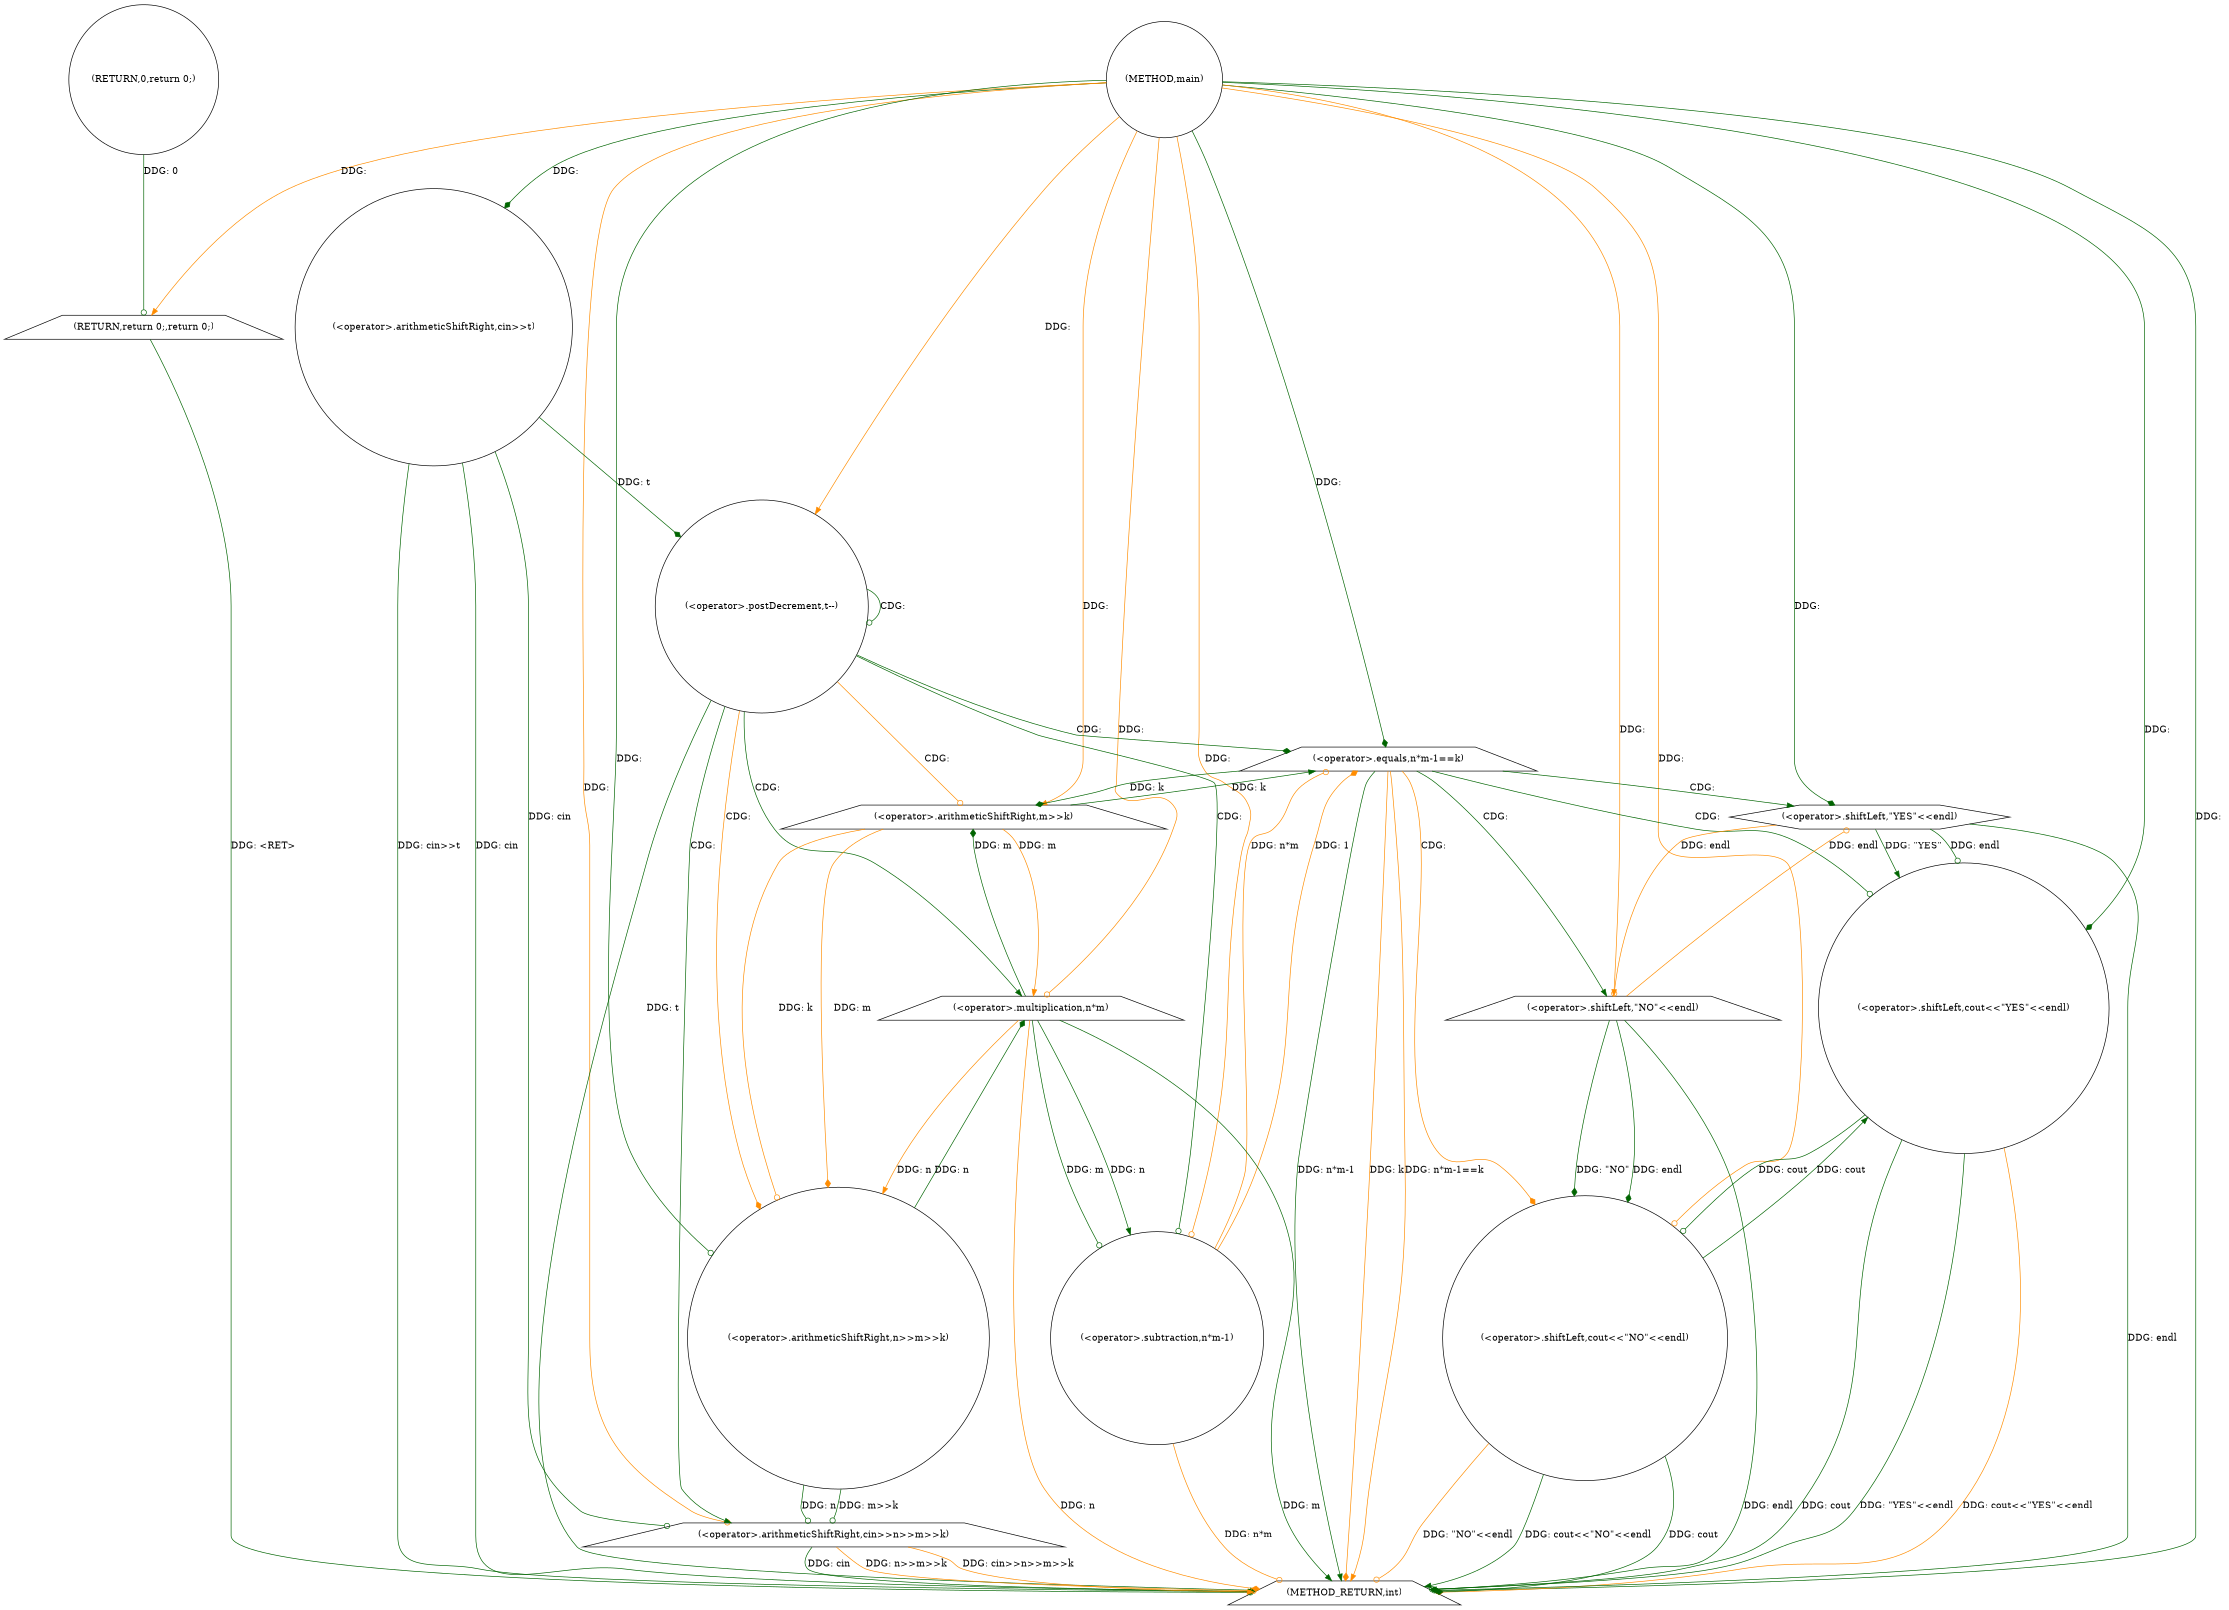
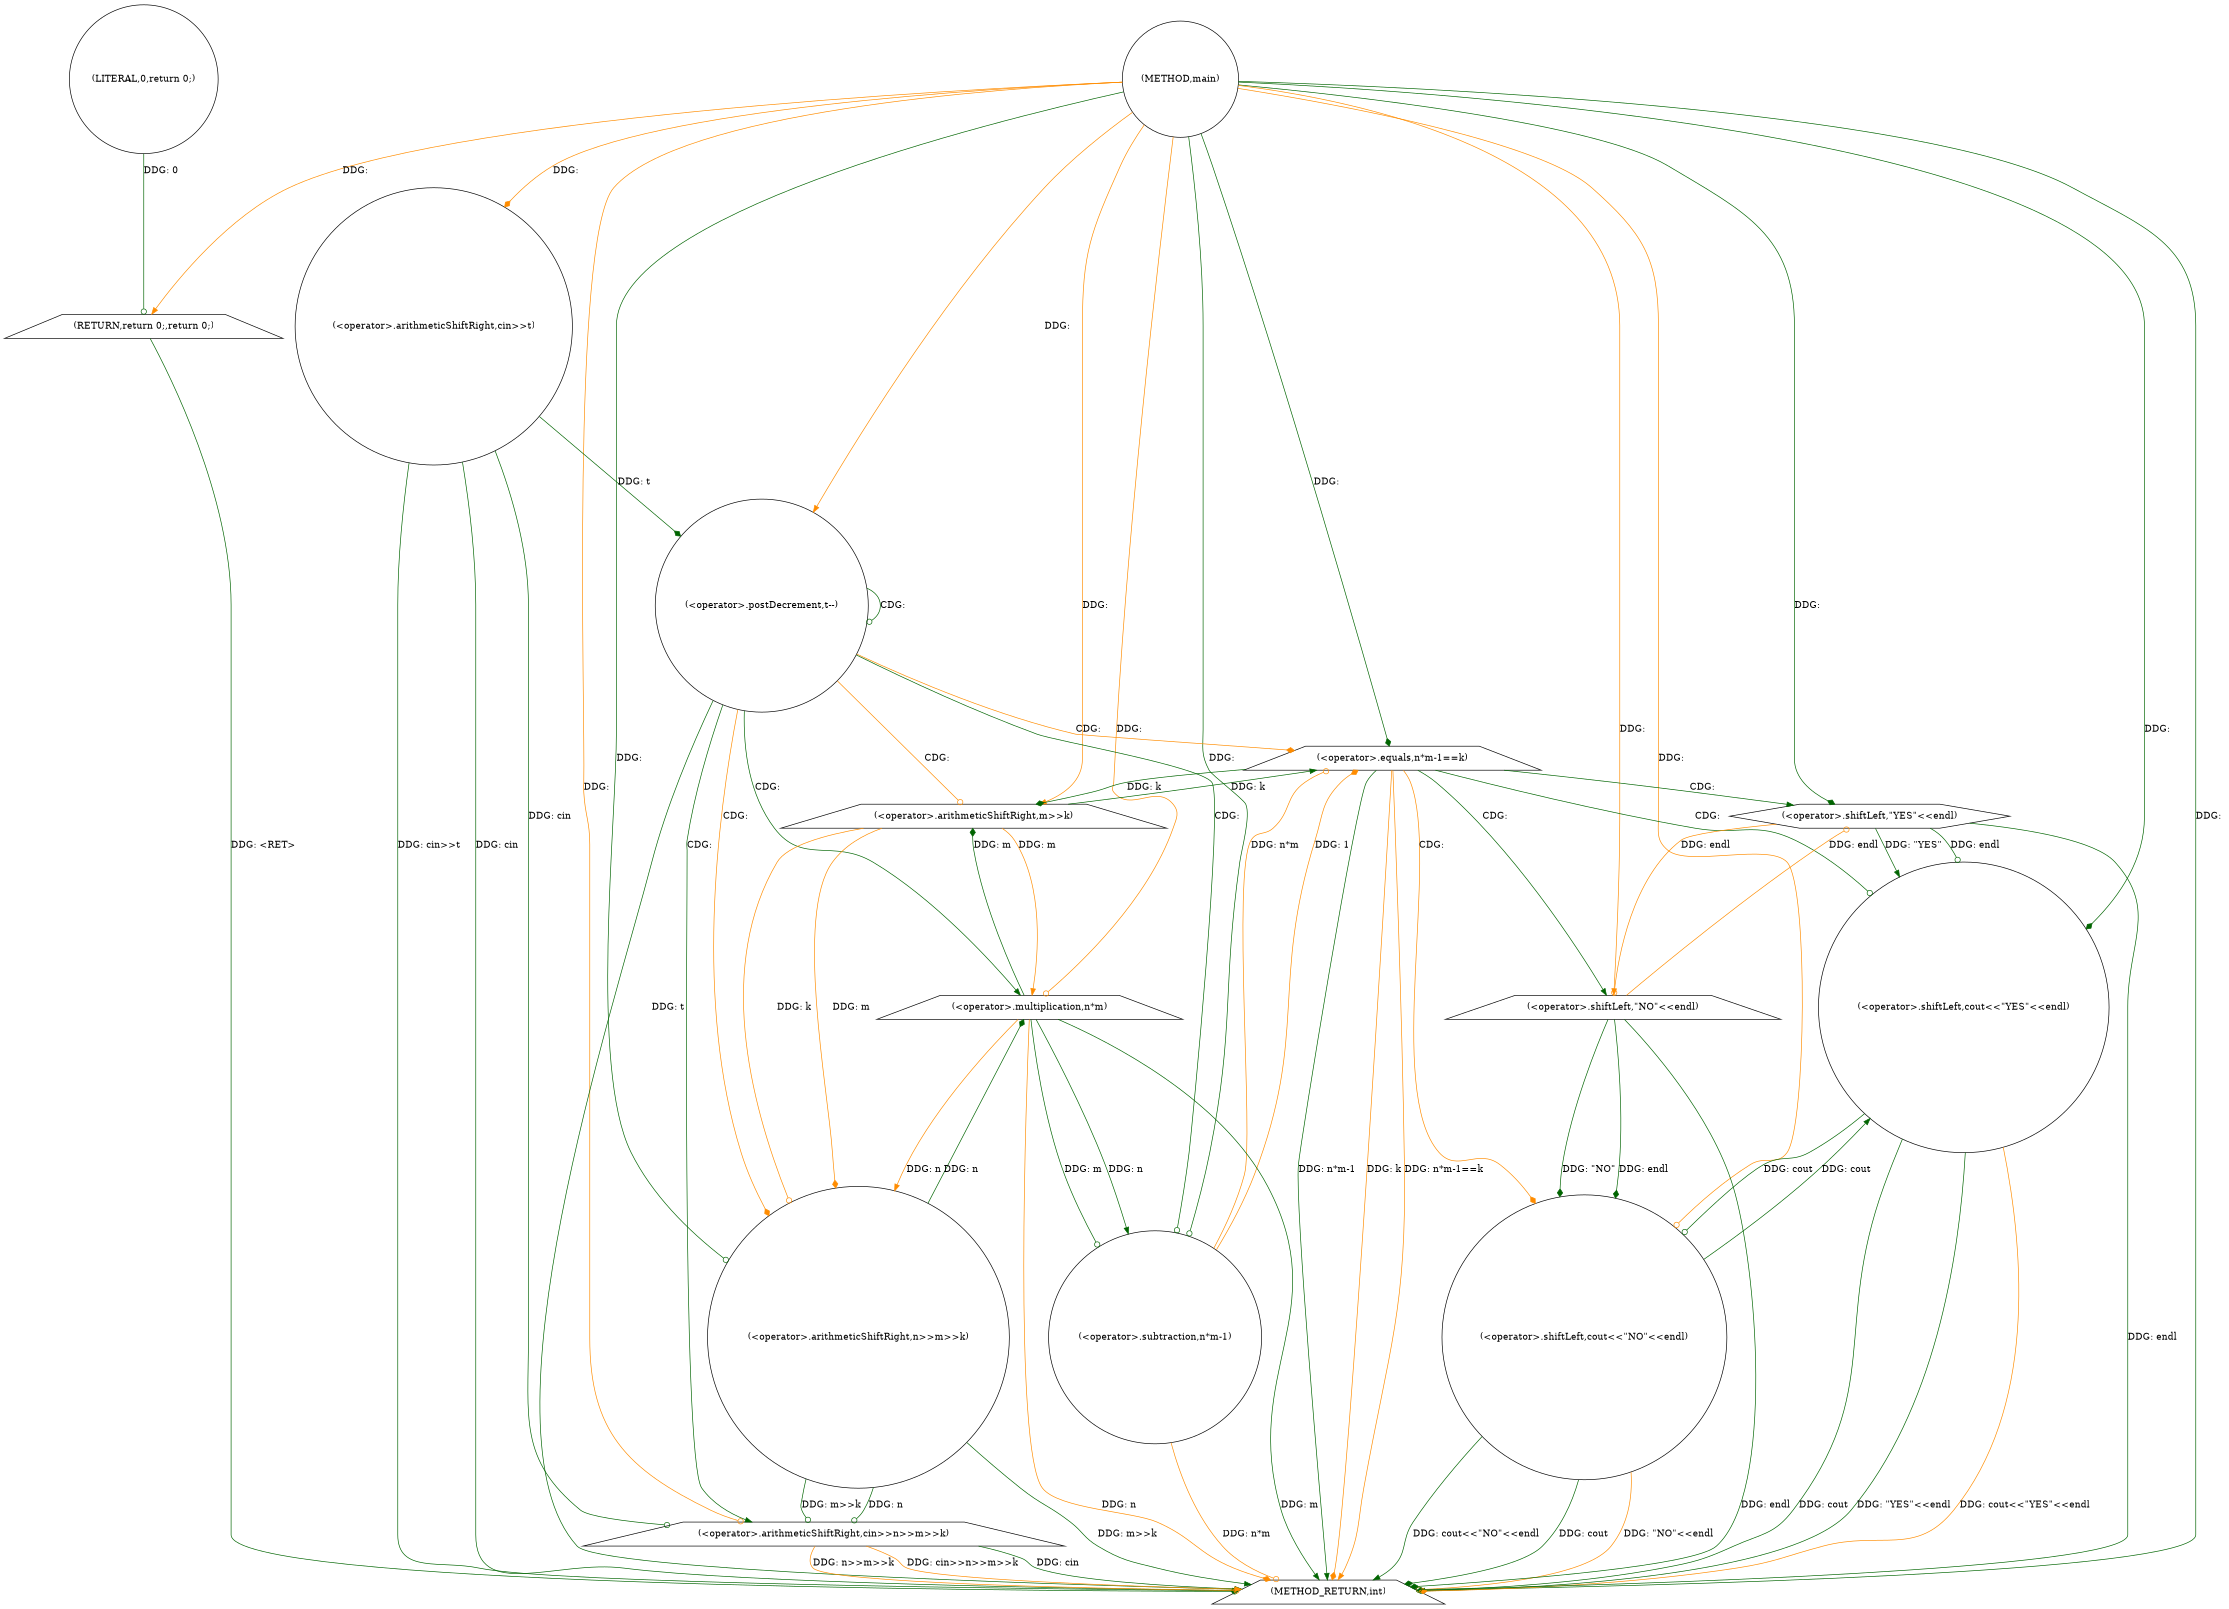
node "(RETURN,0,return 0;)": label "(RETURN,0,return 0;)" -> "(LITERAL,0,return 0;)"
edge "(METHOD,main)" -> "(<operator>.arithmeticShiftRight,cin>>t)": color darkgreen -> darkorange
edge "(METHOD,main)" -> "(<operator>.subtraction,n*m-1)": color darkorange -> darkgreen
edge "(<operator>.postDecrement,t--)" -> "(<operator>.equals,n*m-1==k)": color darkgreen -> darkorange
edge "(<operator>.arithmeticShiftRight,n>>m>>k)" -> "(METHOD_RETURN,int)": added, label "DDG: m>>k"
